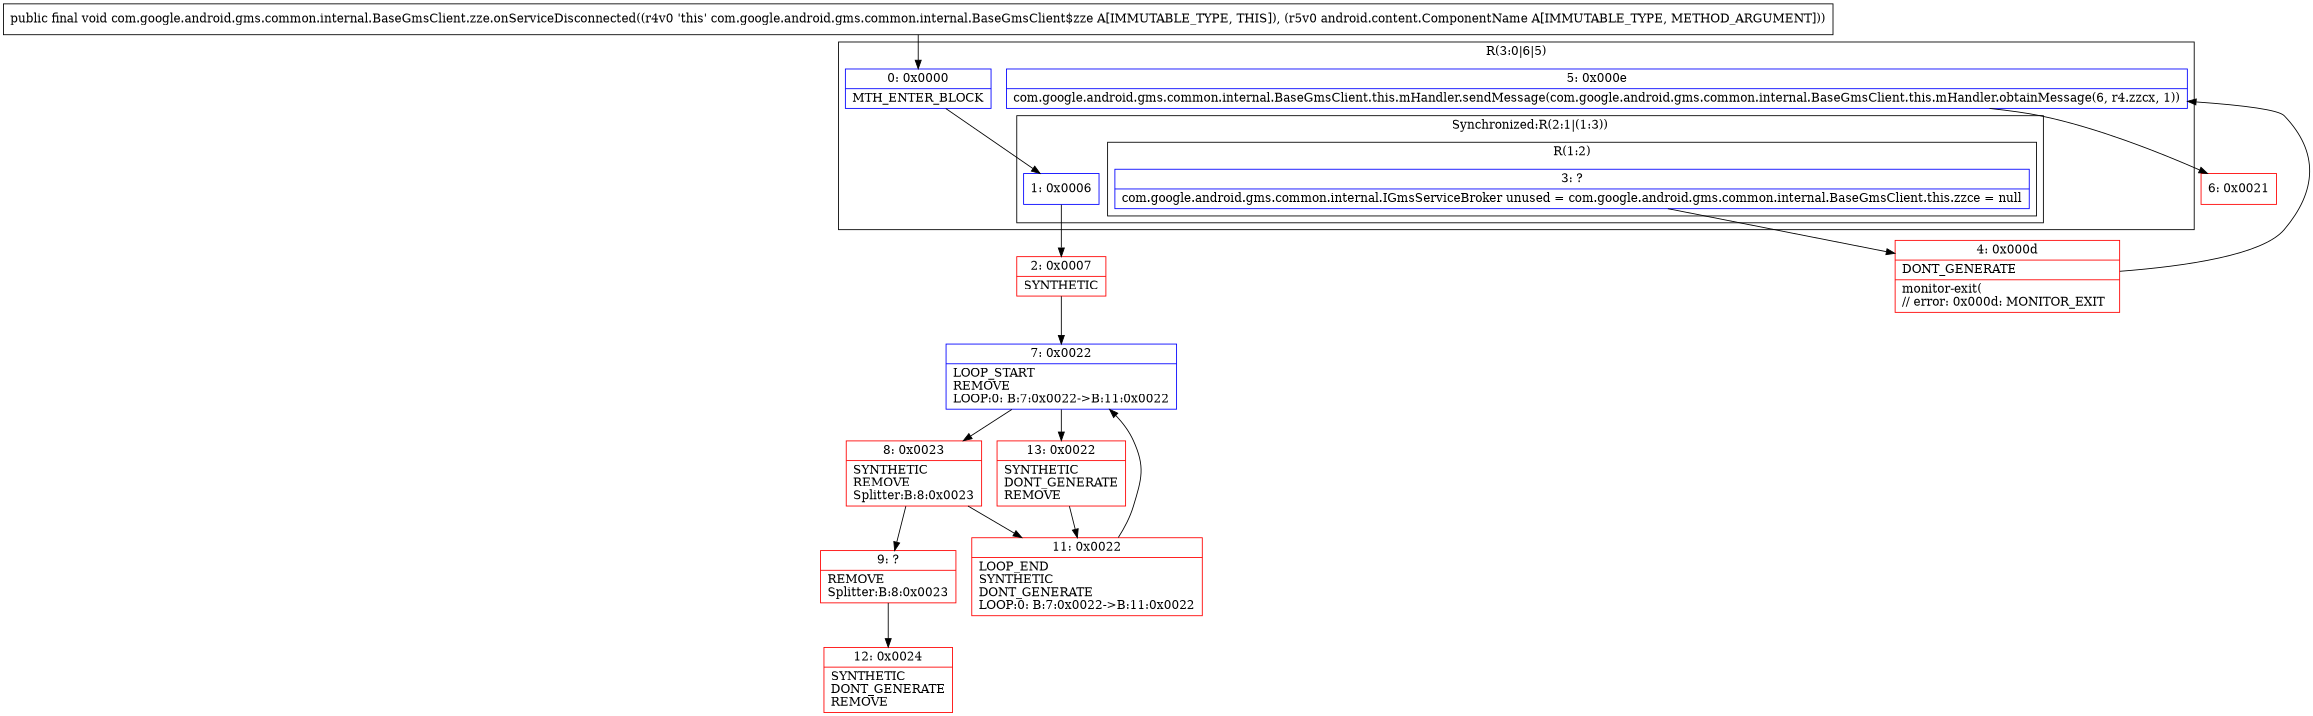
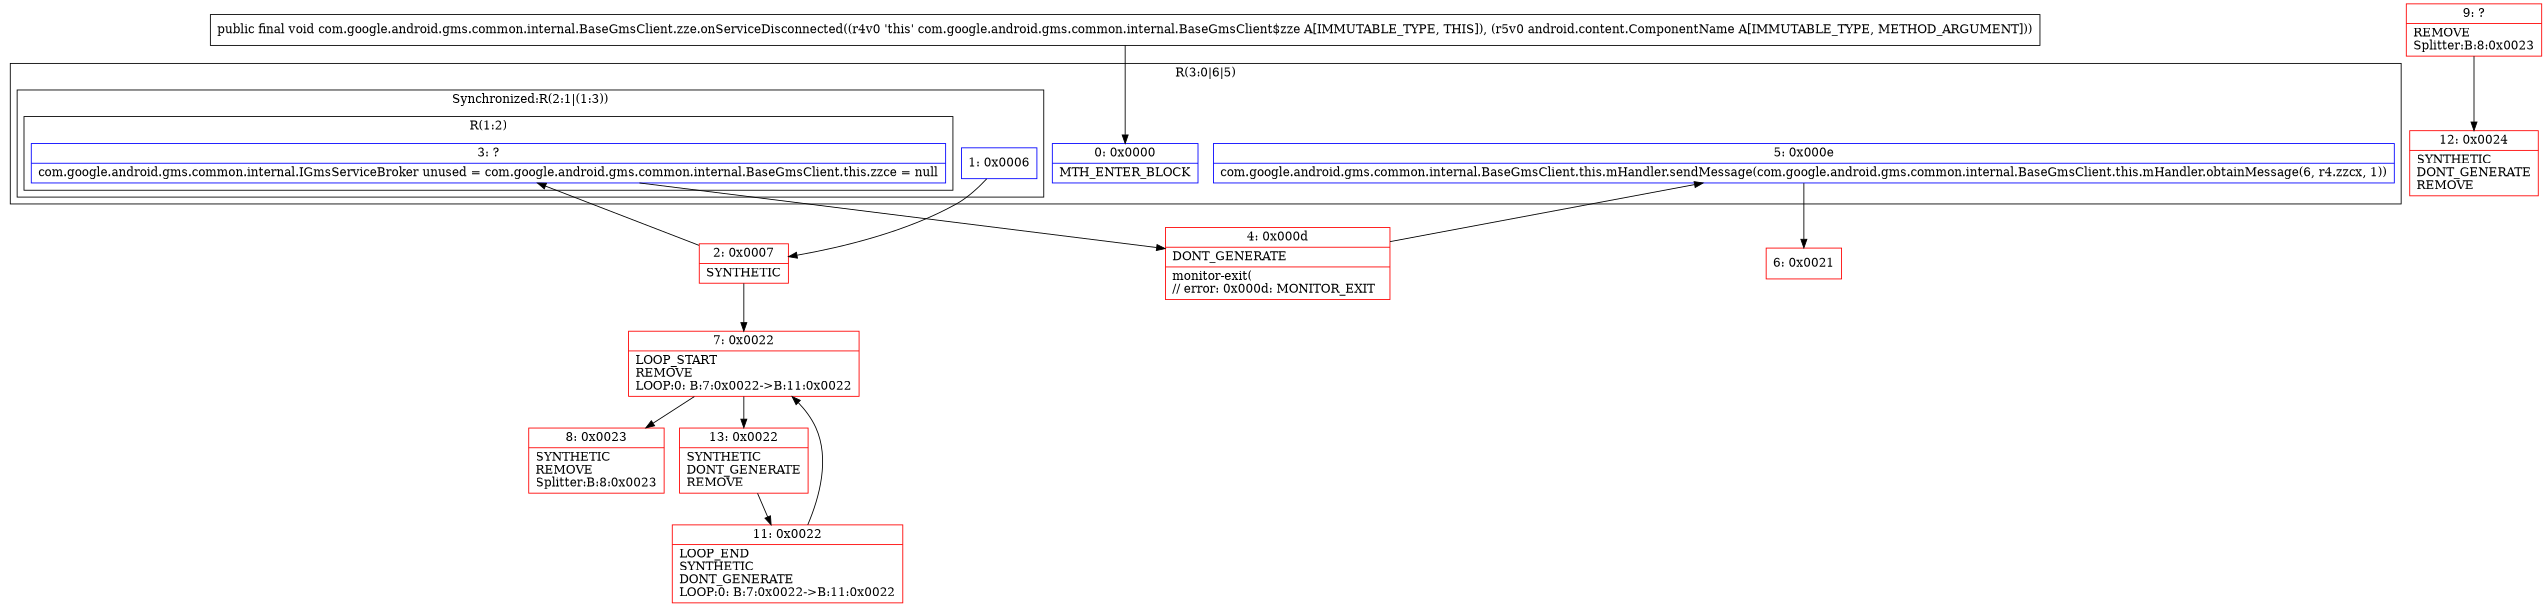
edge "0: 0x0000" -> "1: 0x0006": removed
edge "2: 0x0007" -> "3: ?": added
node "7: 0x0022": color blue -> red
edge "8: 0x0023" -> "11: 0x0022": removed
edge "8: 0x0023" -> "9: ?": removed
